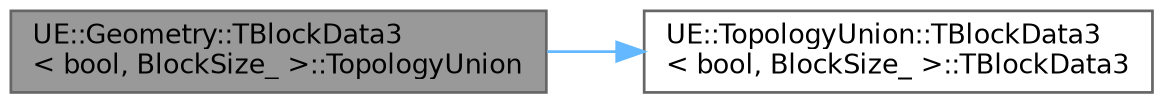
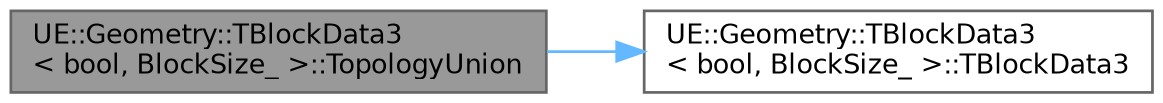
node "UE::TopologyUnion::TBlockData3 < bool, BlockSize_ >::TBlockData3": label "UE::TopologyUnion::TBlockData3 < bool, BlockSize_ >::TBlockData3" -> "UE::Geometry::TBlockData3 < bool, BlockSize_ >::TBlockData3"
